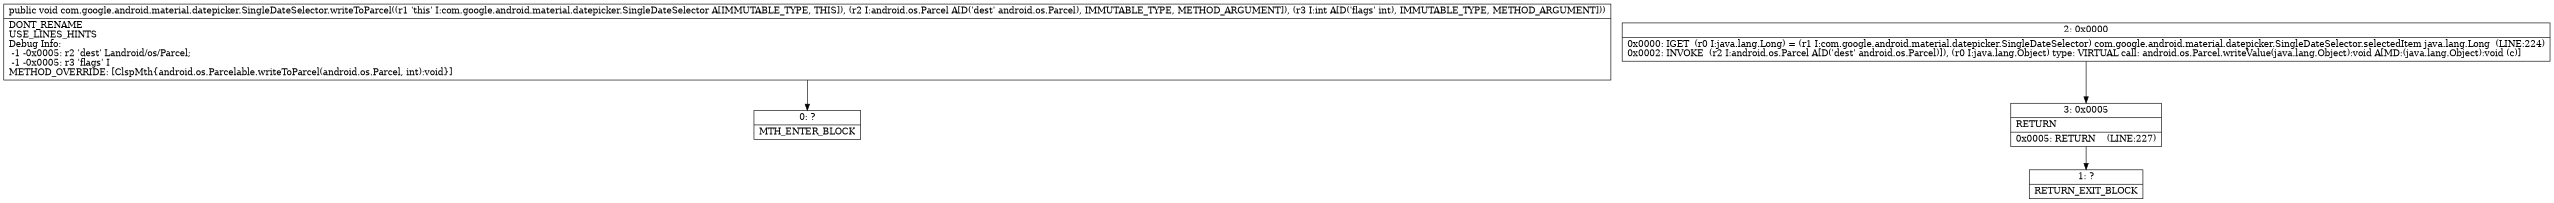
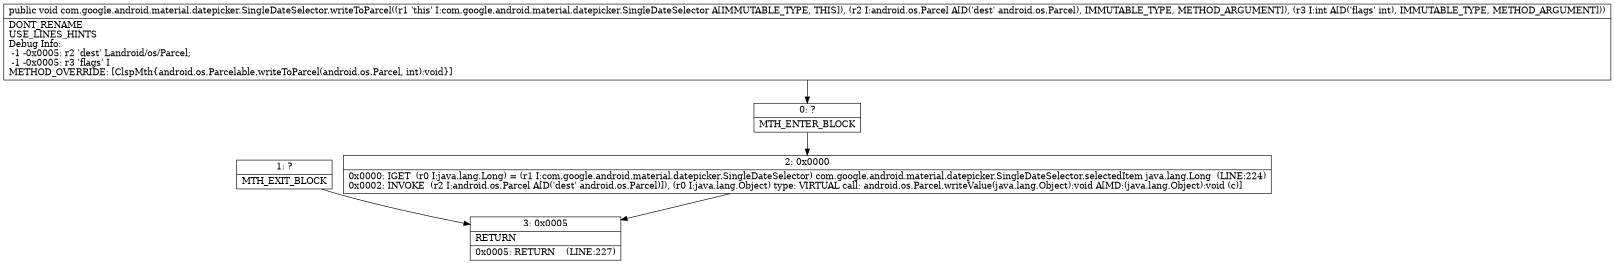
edge "0: ?" -> "2: 0x0000": added
edge "3: 0x0005" -> "1: ?": reversed
node "1: ?": text "RETURN_EXIT_BLOCK" -> "MTH_EXIT_BLOCK"
